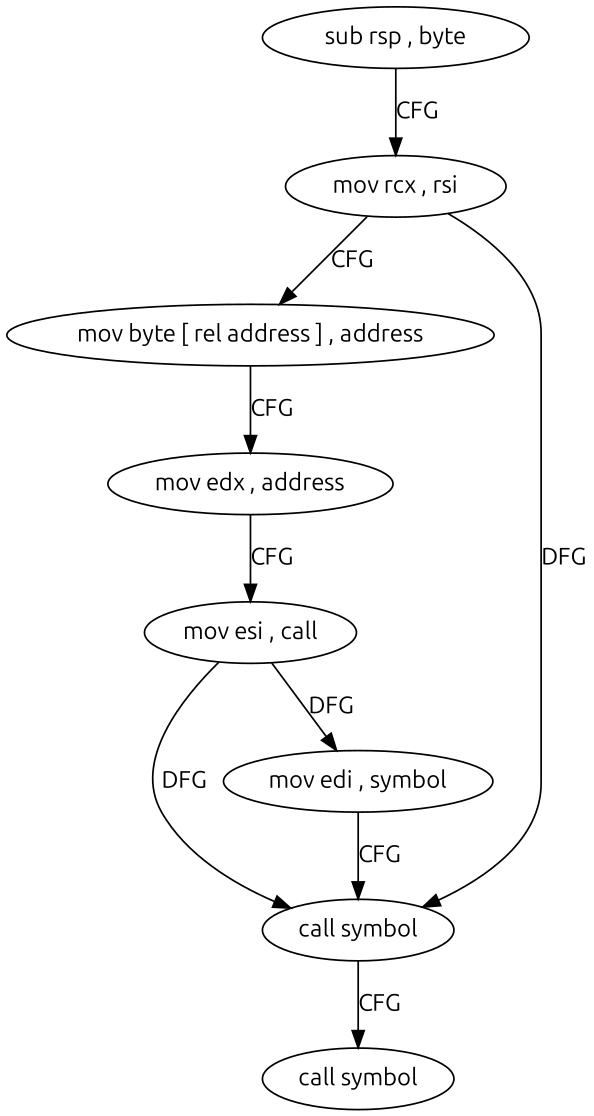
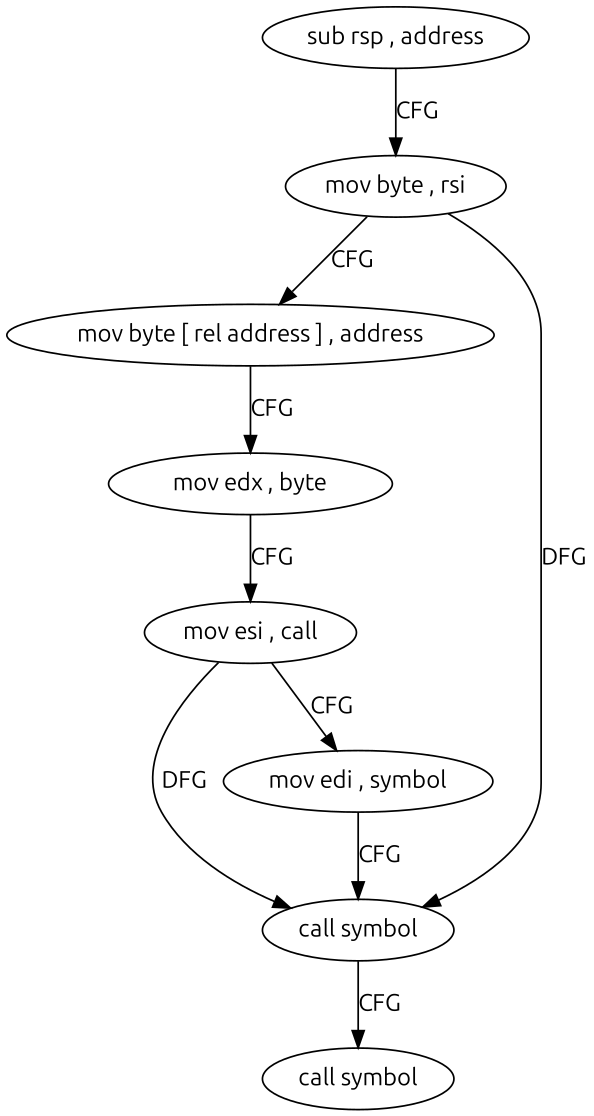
node "sub rsp , byte": label "sub rsp , byte" -> "sub rsp , address"
node "mov rcx , rsi": label "mov rcx , rsi" -> "mov byte , rsi"
node "mov edx , address": label "mov edx , address" -> "mov edx , byte"
edge "mov esi , call" -> "mov edi , symbol": label "DFG" -> "CFG"
